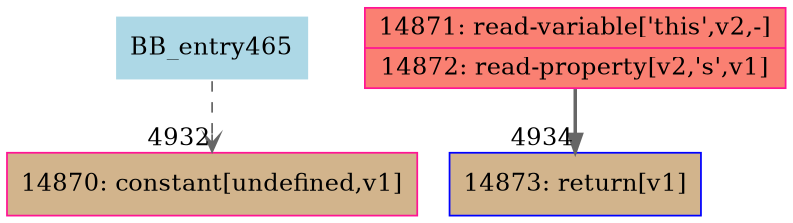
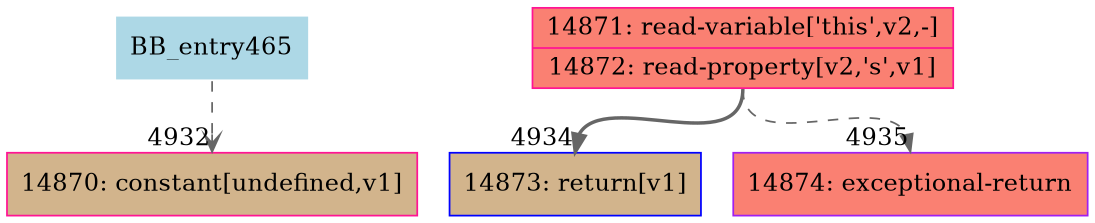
node "14874: exceptional-return": added
